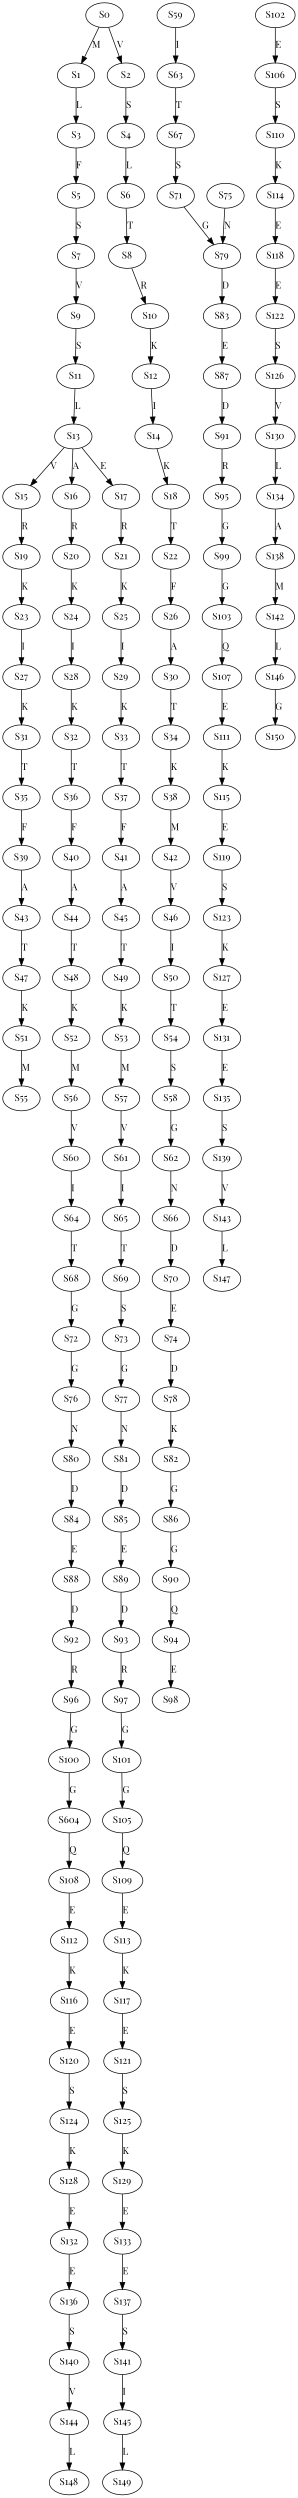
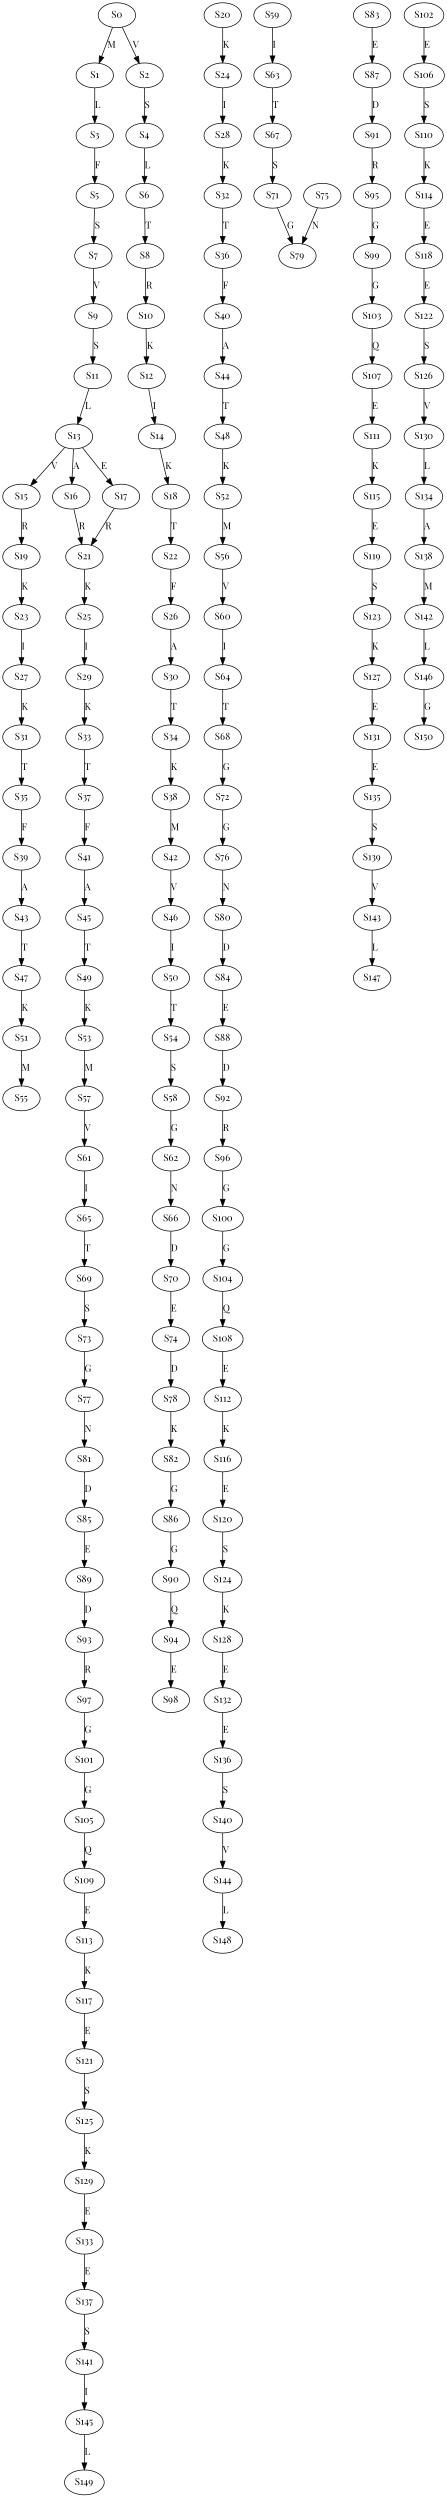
edge "S79" -> "S83": removed, label "D"
edge "S16" -> "S20": now "S16" -> "S21"
node "S604": label "S604" -> "S104"
